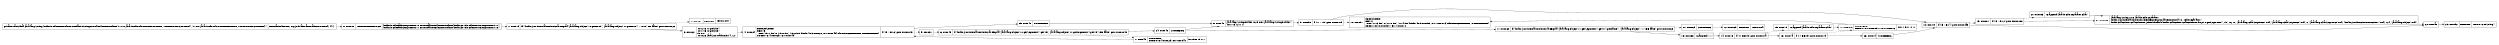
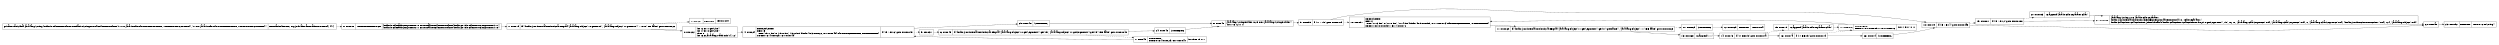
node "25: 0x004e": text "IMMUTABLE" -> "SYNTHETIC"
edge "24: 0x004e" -> "11: 0x006b": now "10: 0x0057" -> "11: 0x006b"
node "3: 0x0022": text "int r6 = java.jvm.Math.min(r4, r2)" -> "int r6 = java.lang.Math.min(r4, r2)"
